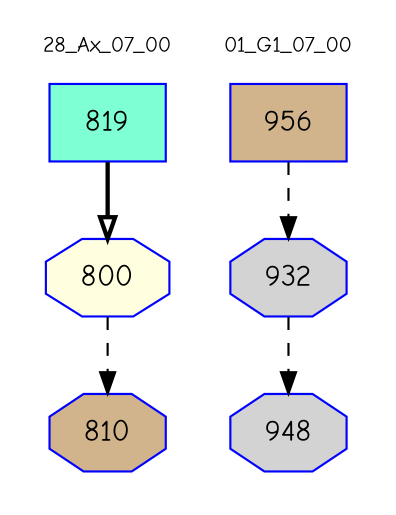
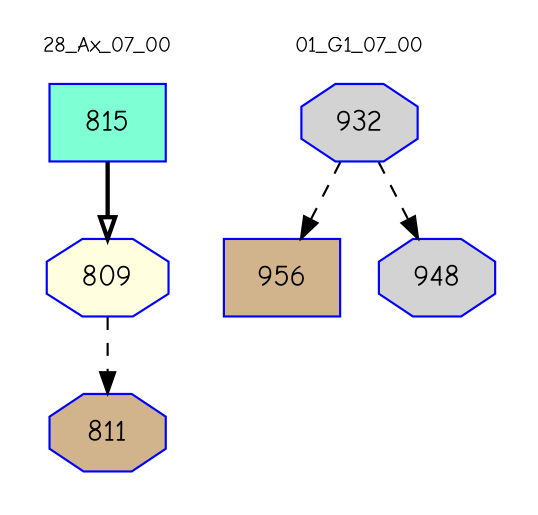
node "819": label "819" -> "815"
edge "956" -> "932": reversed
node "800": label "800" -> "809"
node "810": label "810" -> "811"
